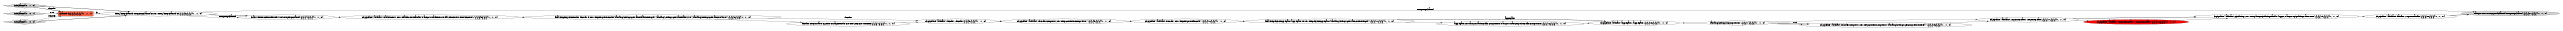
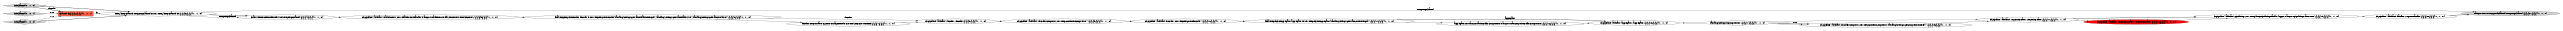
edge "initChannel['1', '0', '0']" -> "Channel ch@@@2@@@['1', '1', '1']": label "decoder" -> "true"
